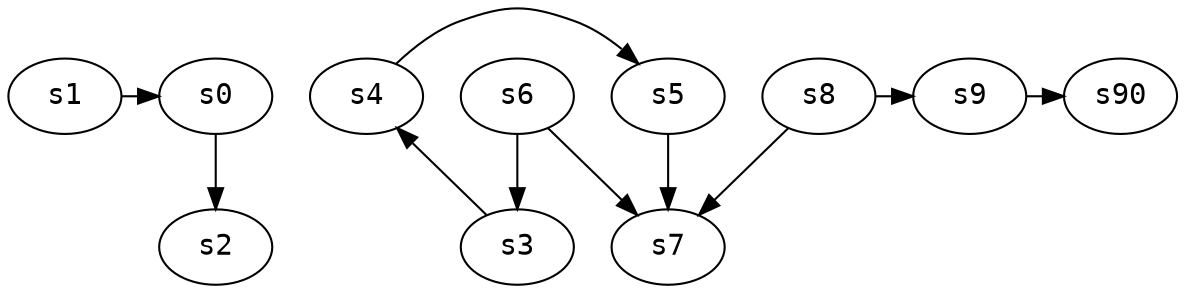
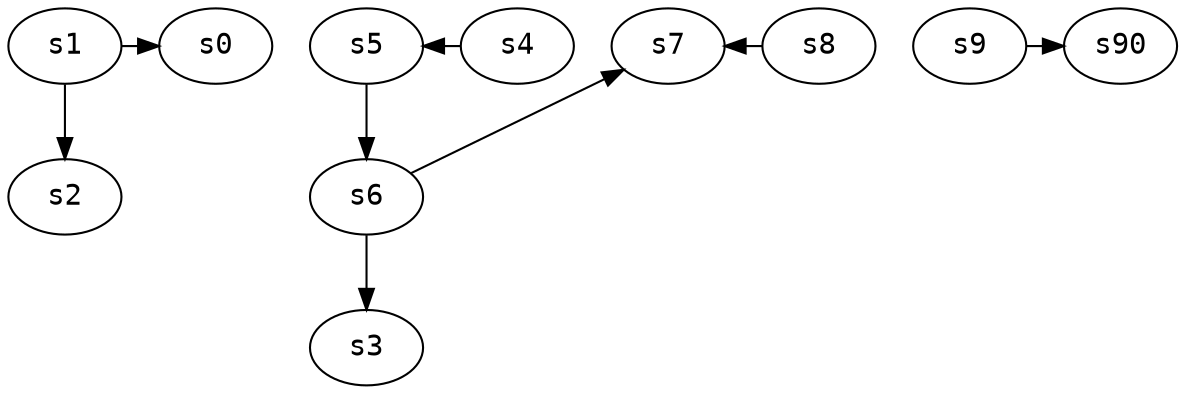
edge "s8" -> "s9": removed
edge "s0" -> "s2": now "s1" -> "s2"
edge "s5" -> "s7": now "s5" -> "s6"
edge "s3" -> "s4": removed
